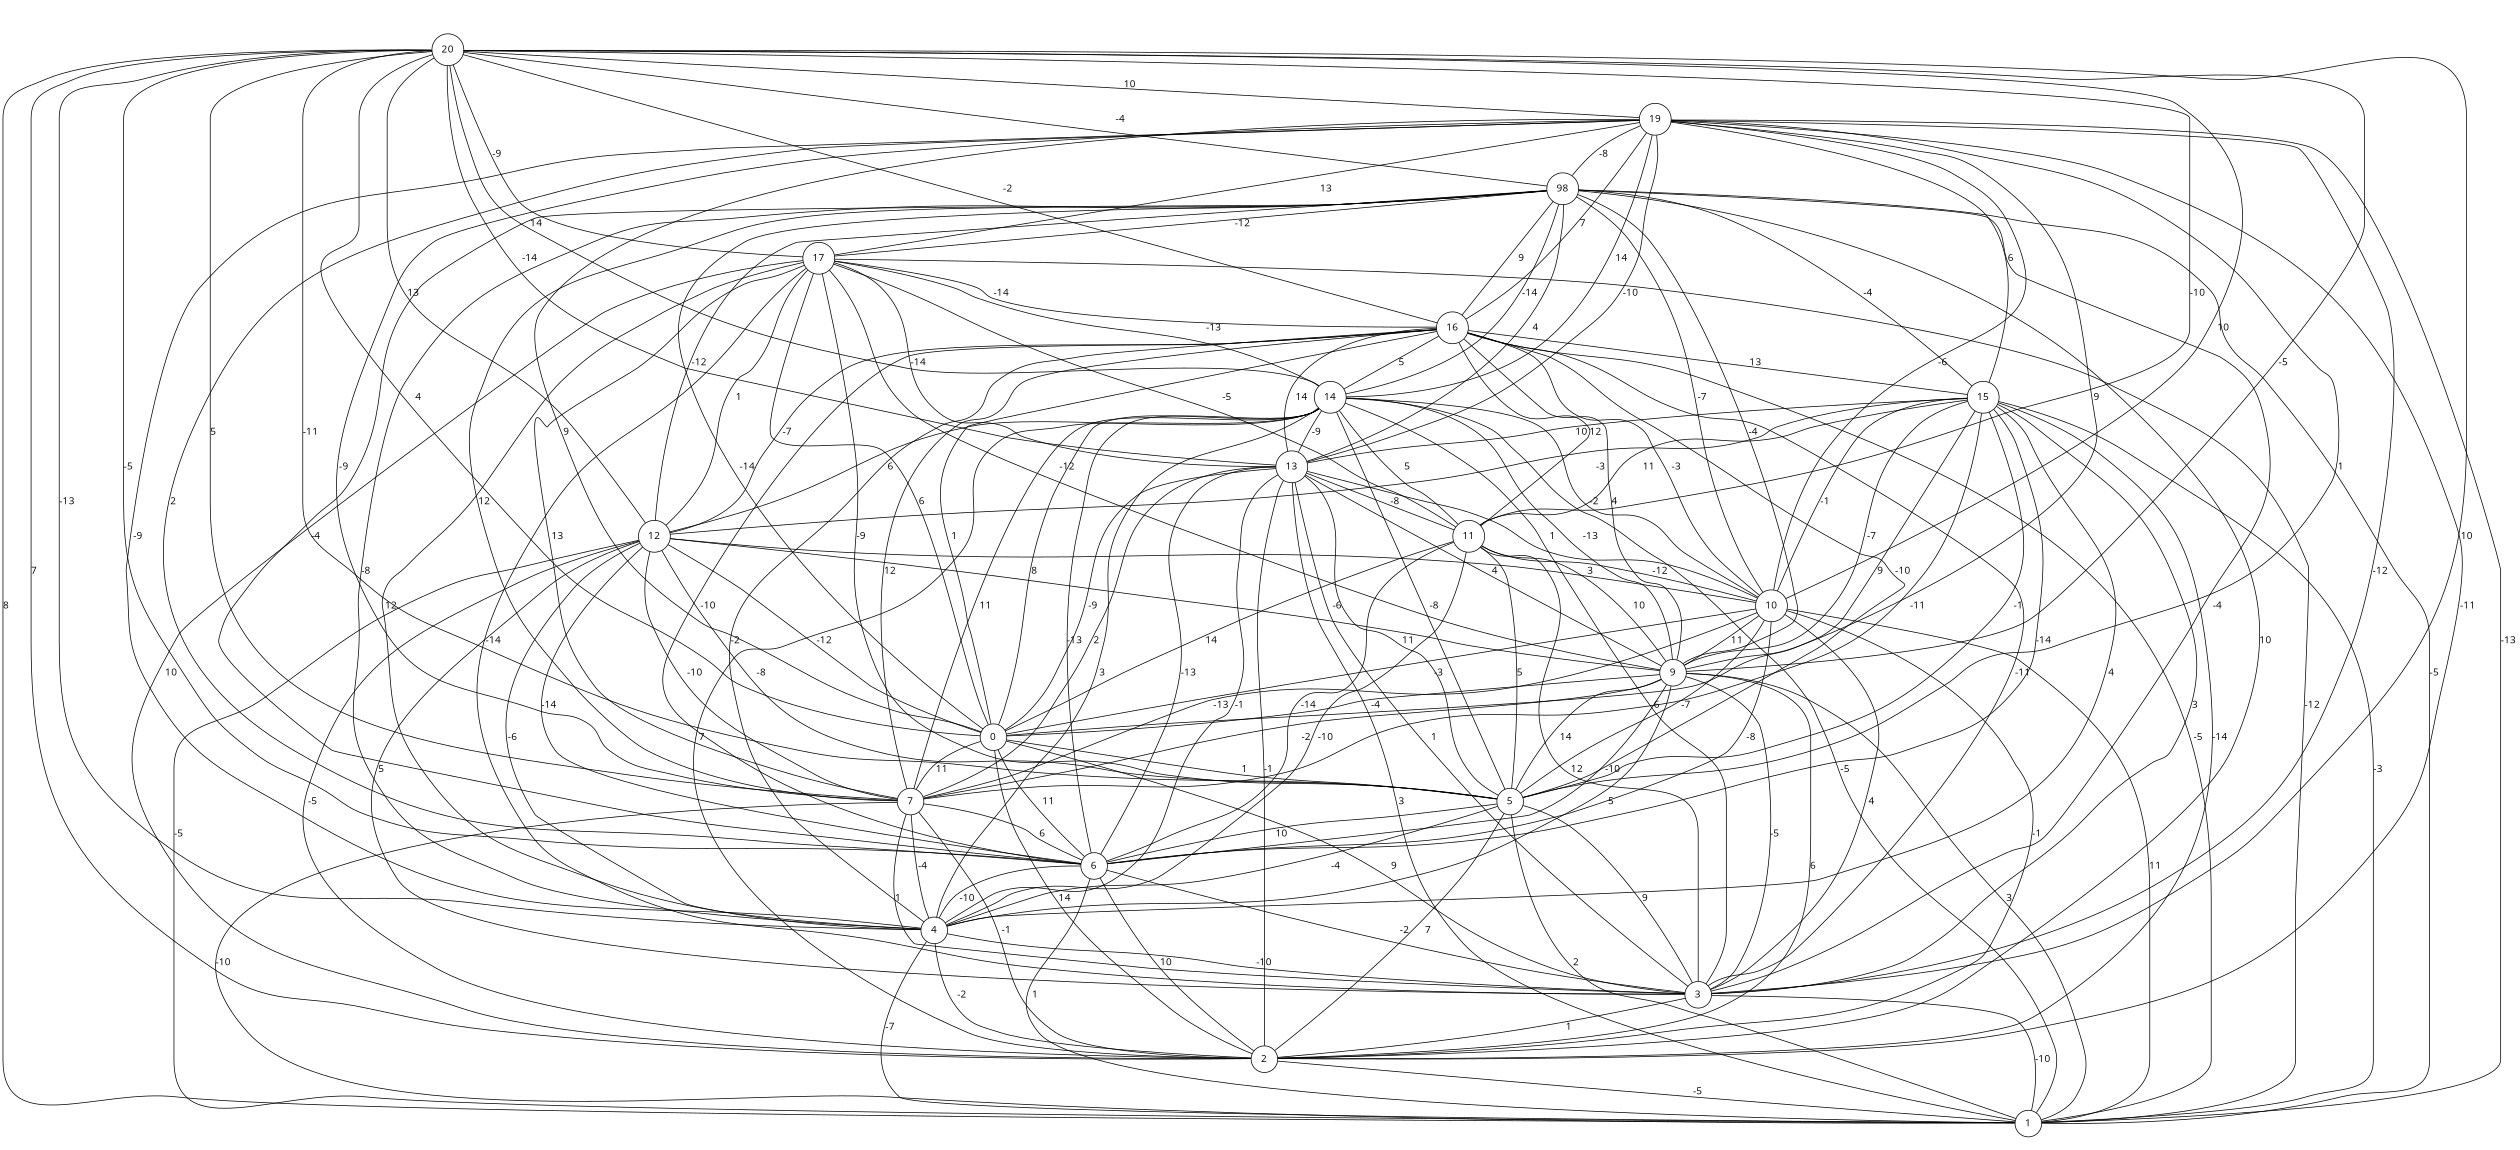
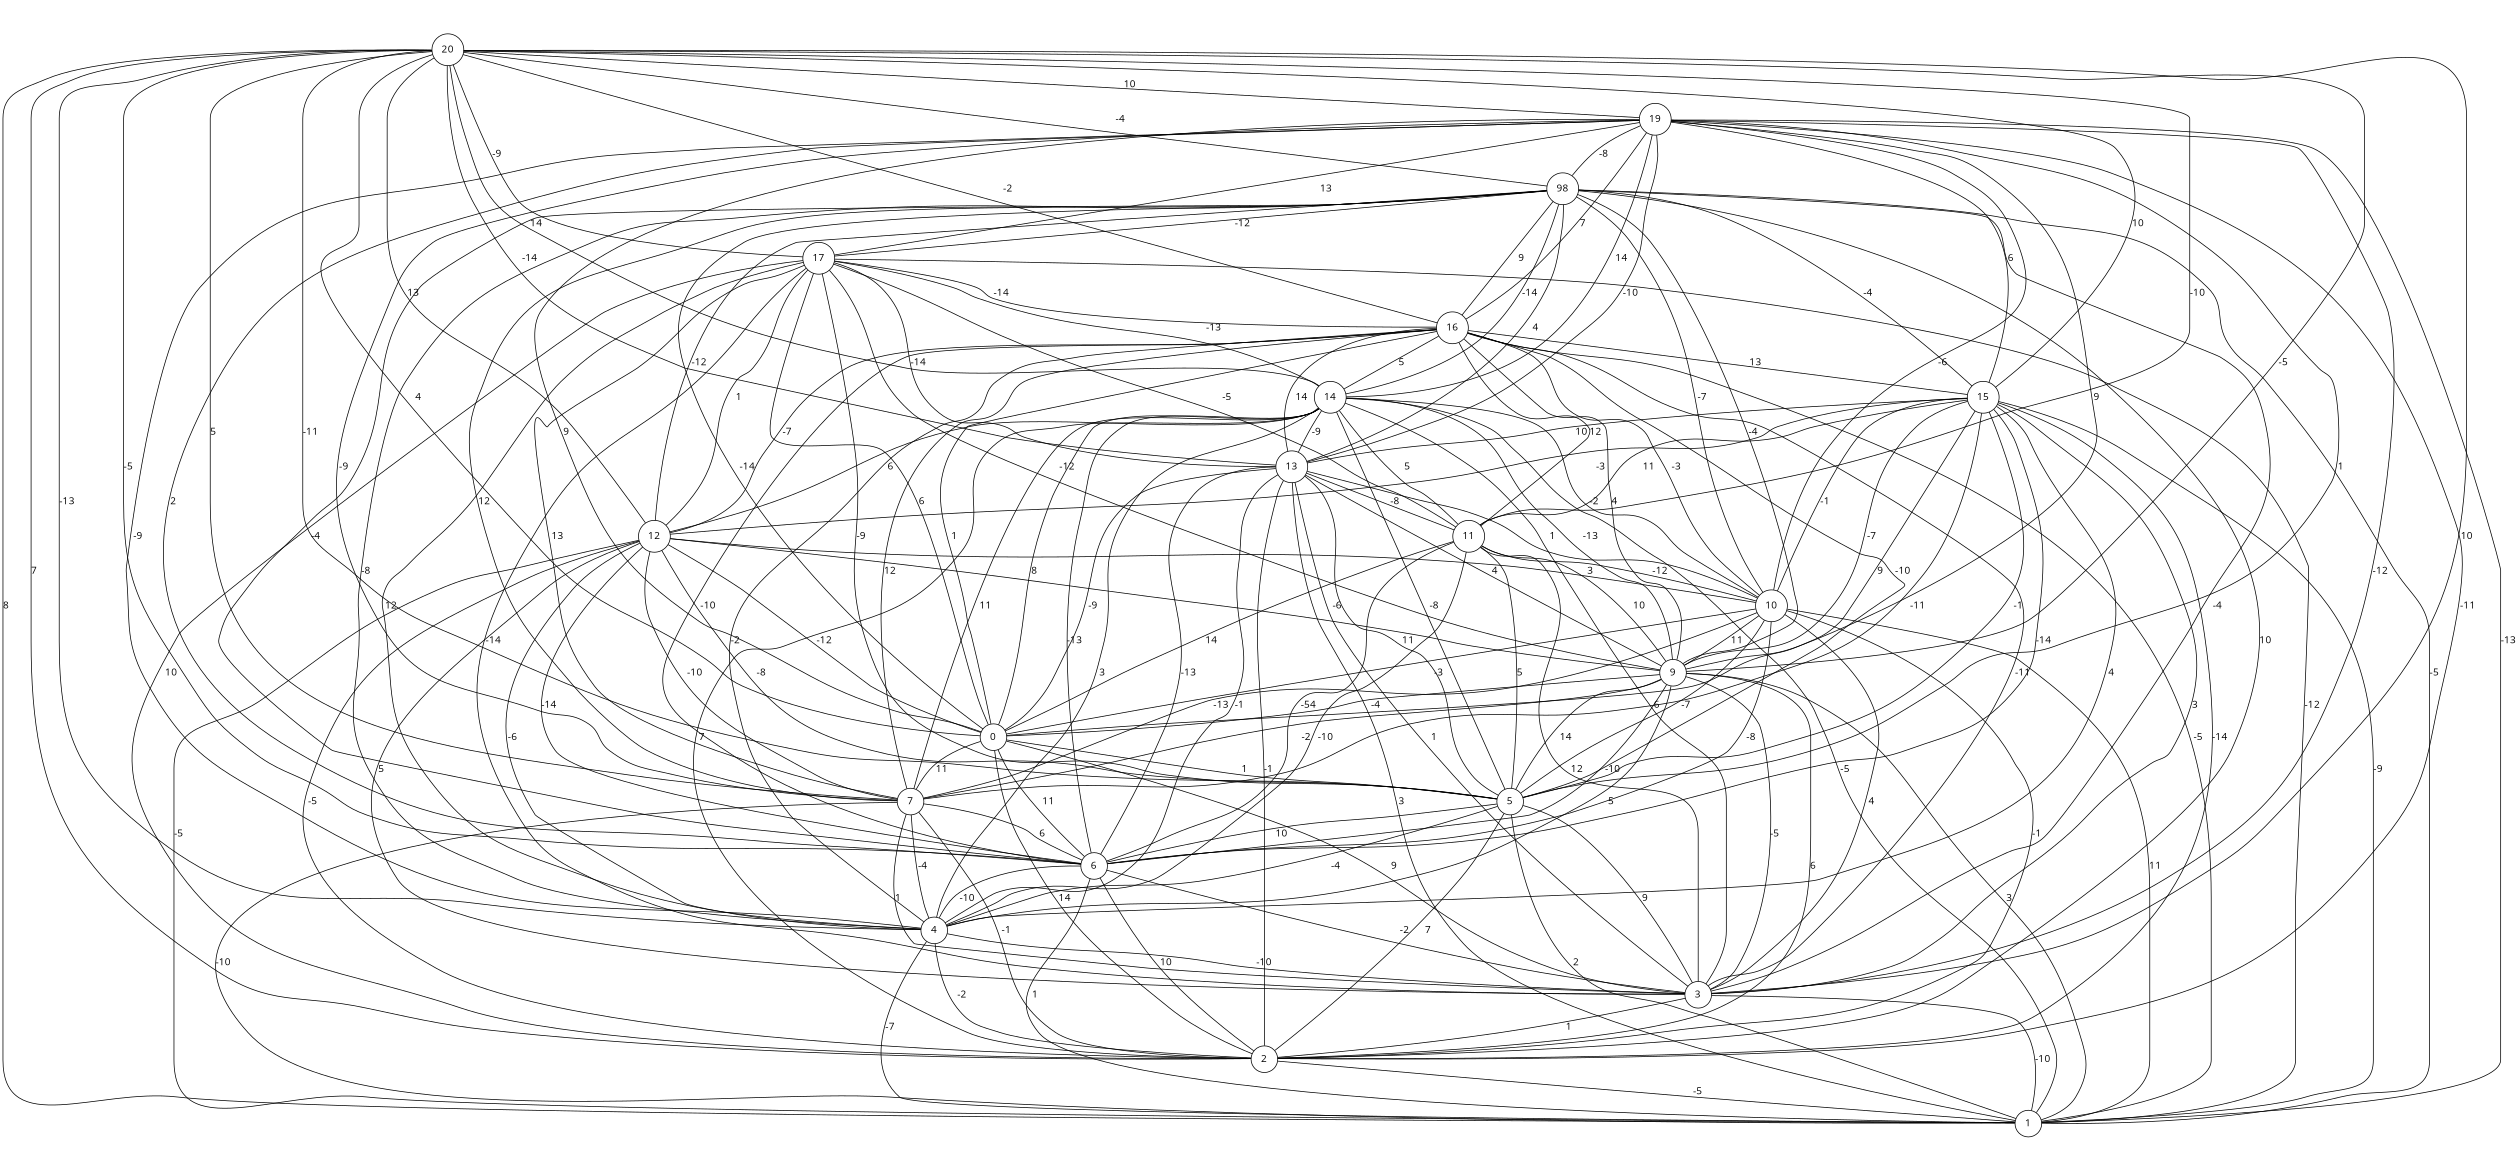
edge "20" -- "10": now "20" -- "15"
edge "13" -- "7": removed, label "2"
edge "11" -- "6": label "-14" -> "-54"
edge "15" -- "1": label "-3" -> "-9"
